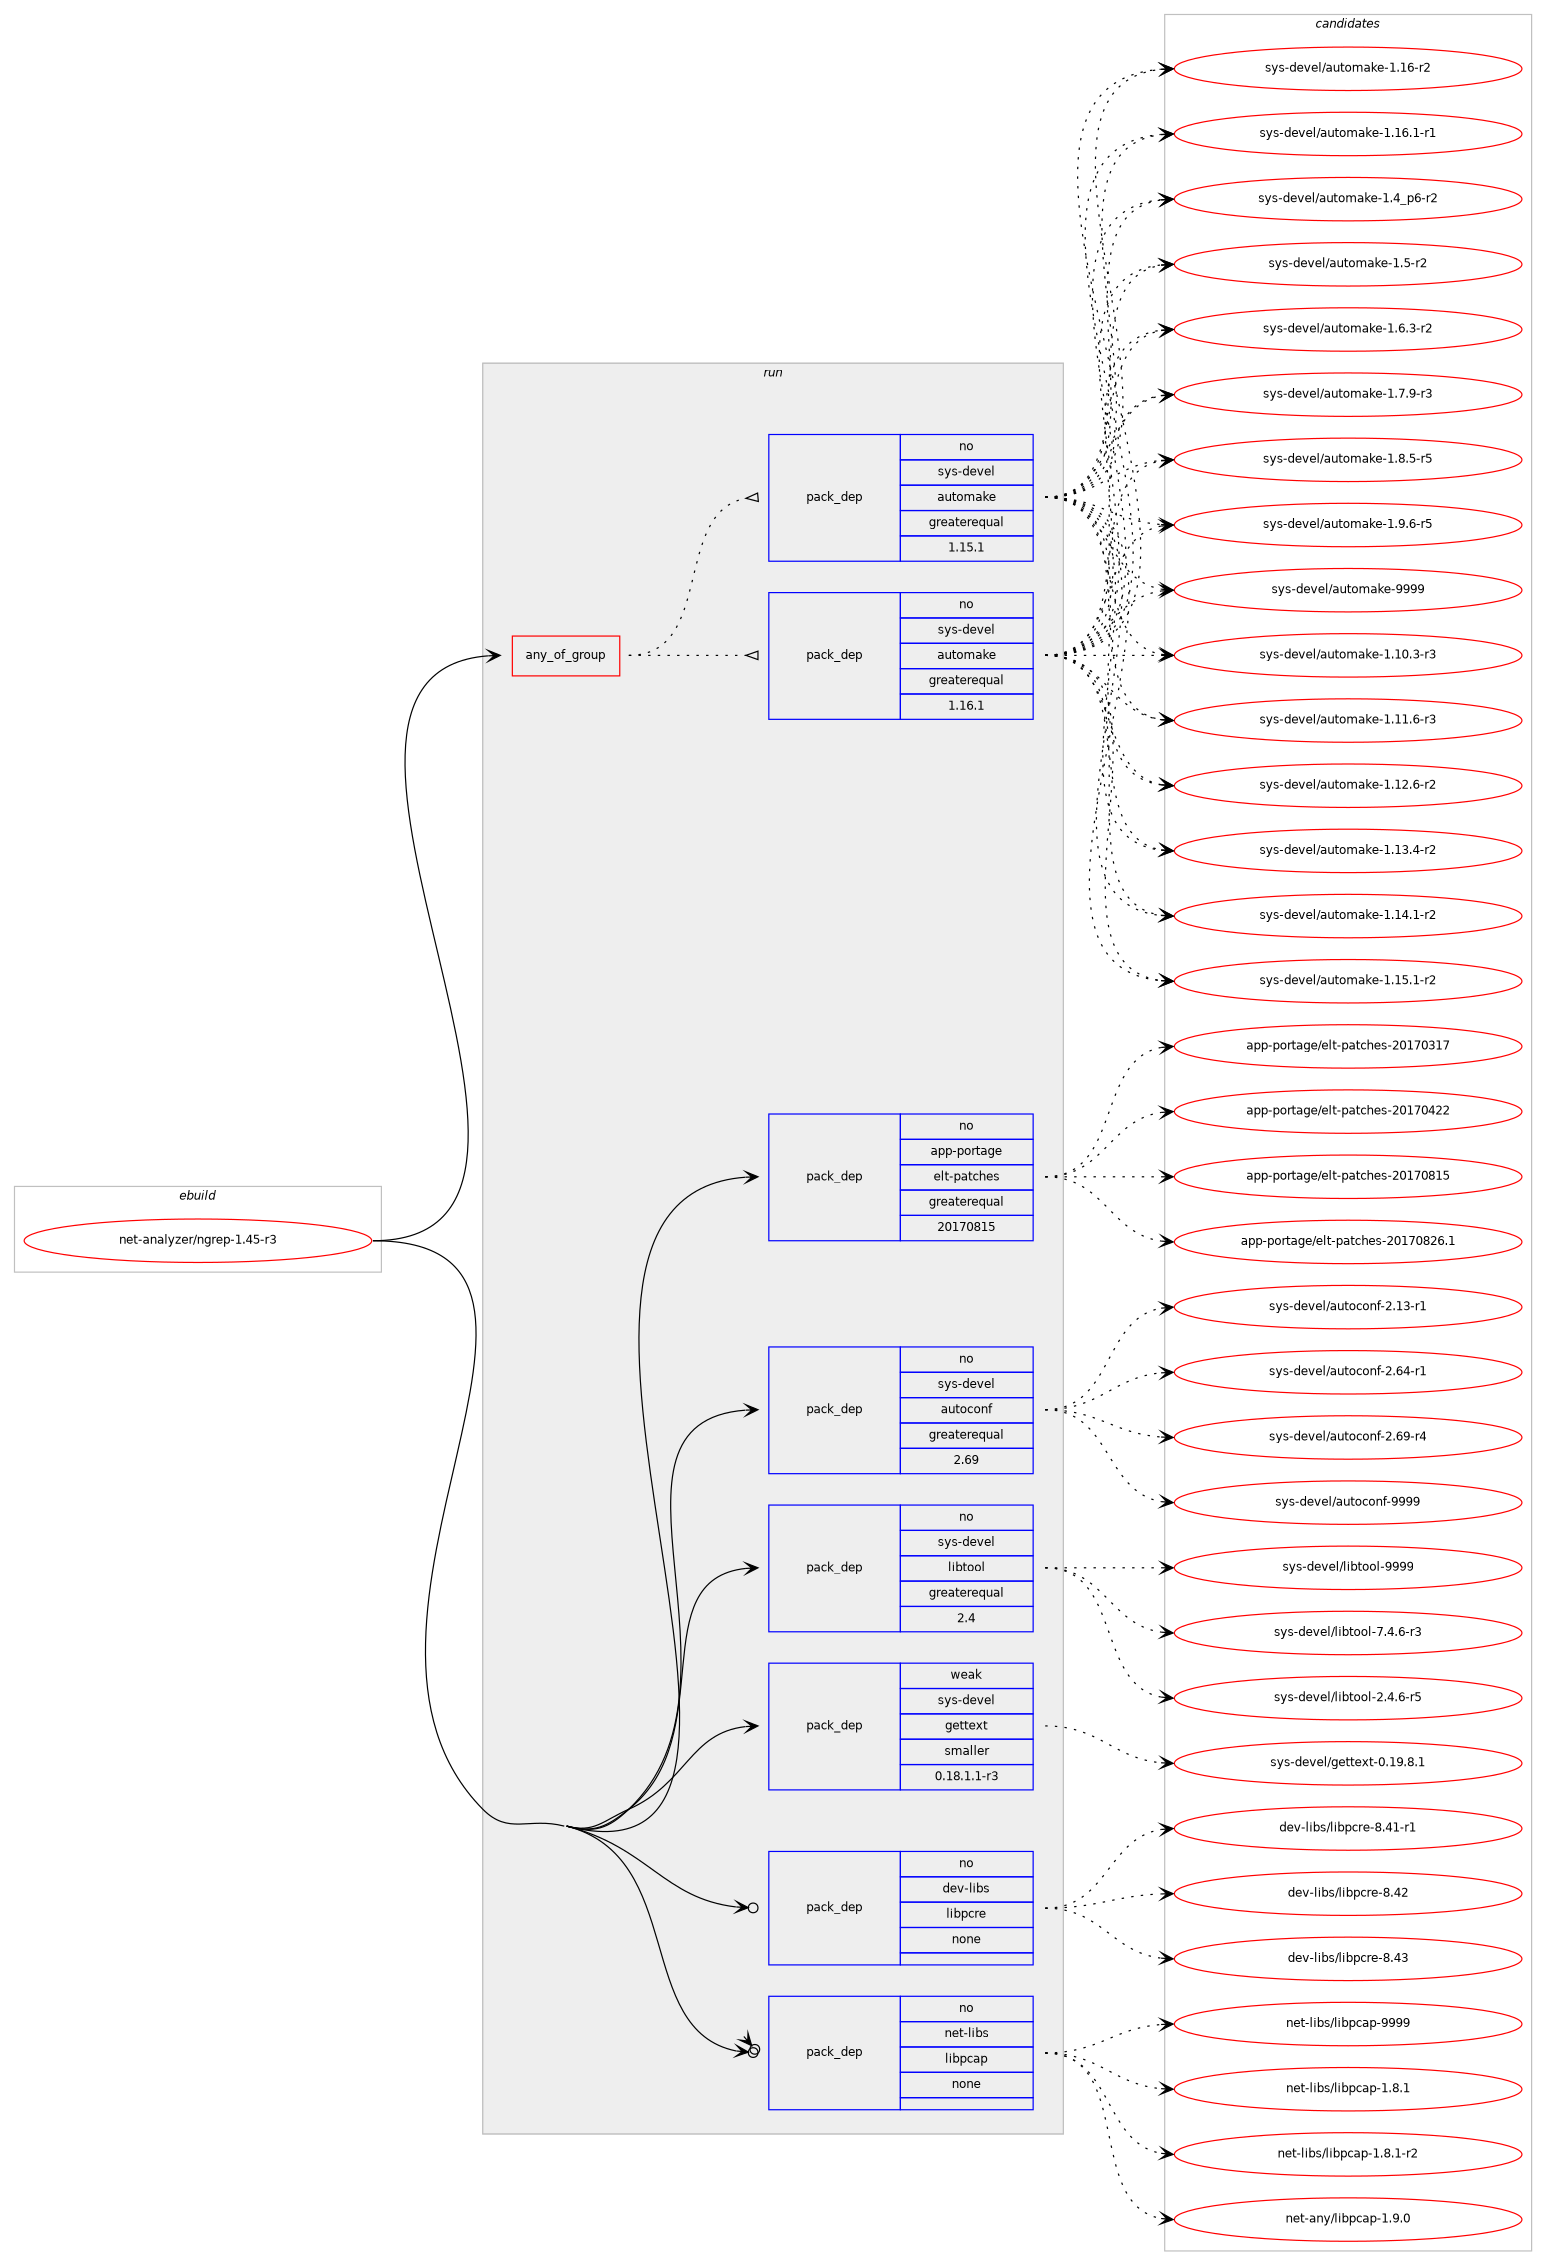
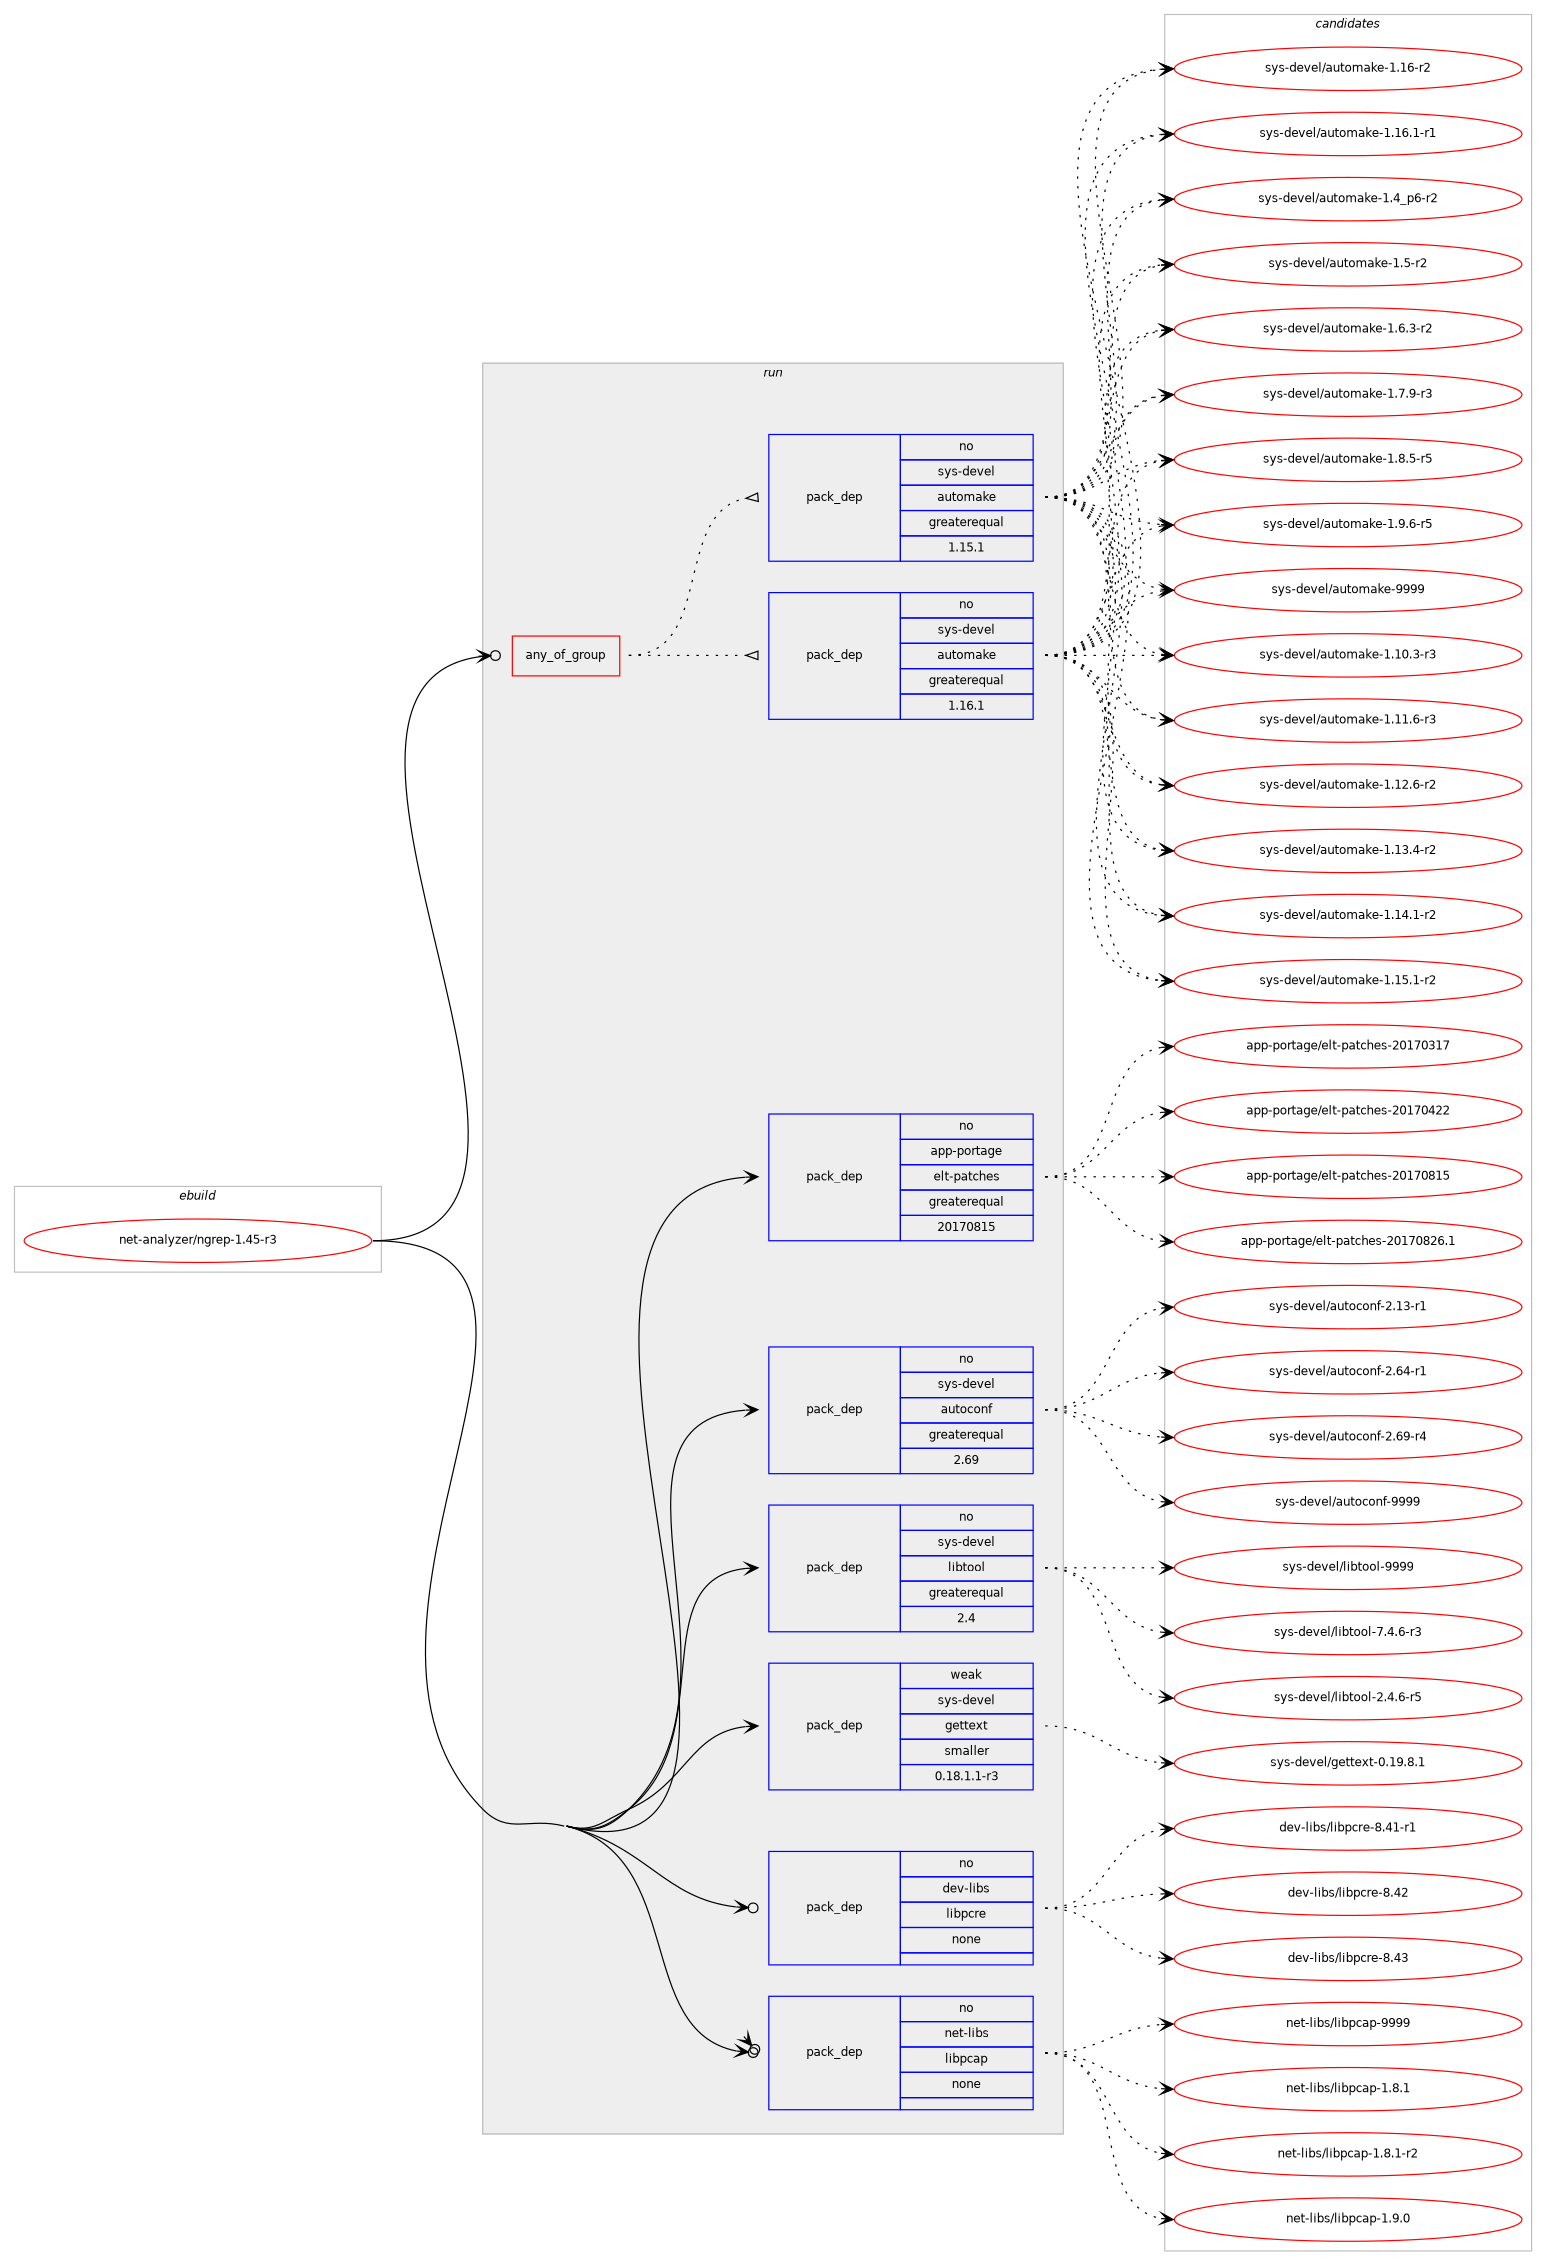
edge "net-analyzer/ngrep-1.45-r3" -> "any_of_group": arrowhead vee -> odotvee
node "net-any/libpcap-1.9.0": label "net-any/libpcap-1.9.0" -> "net-libs/libpcap-1.9.0"
